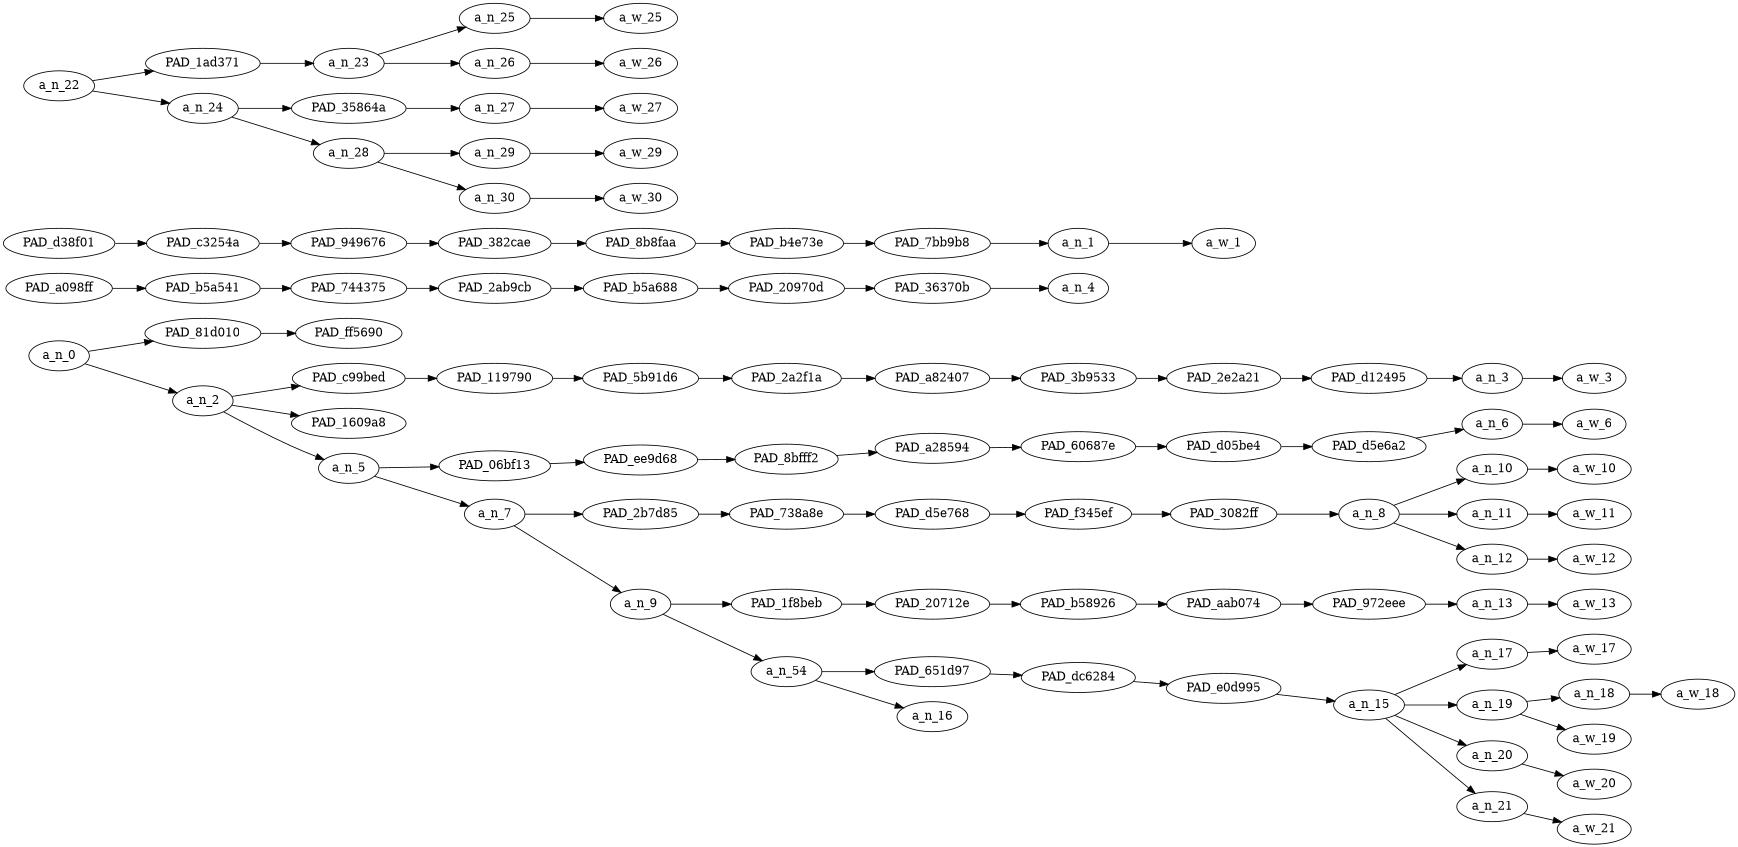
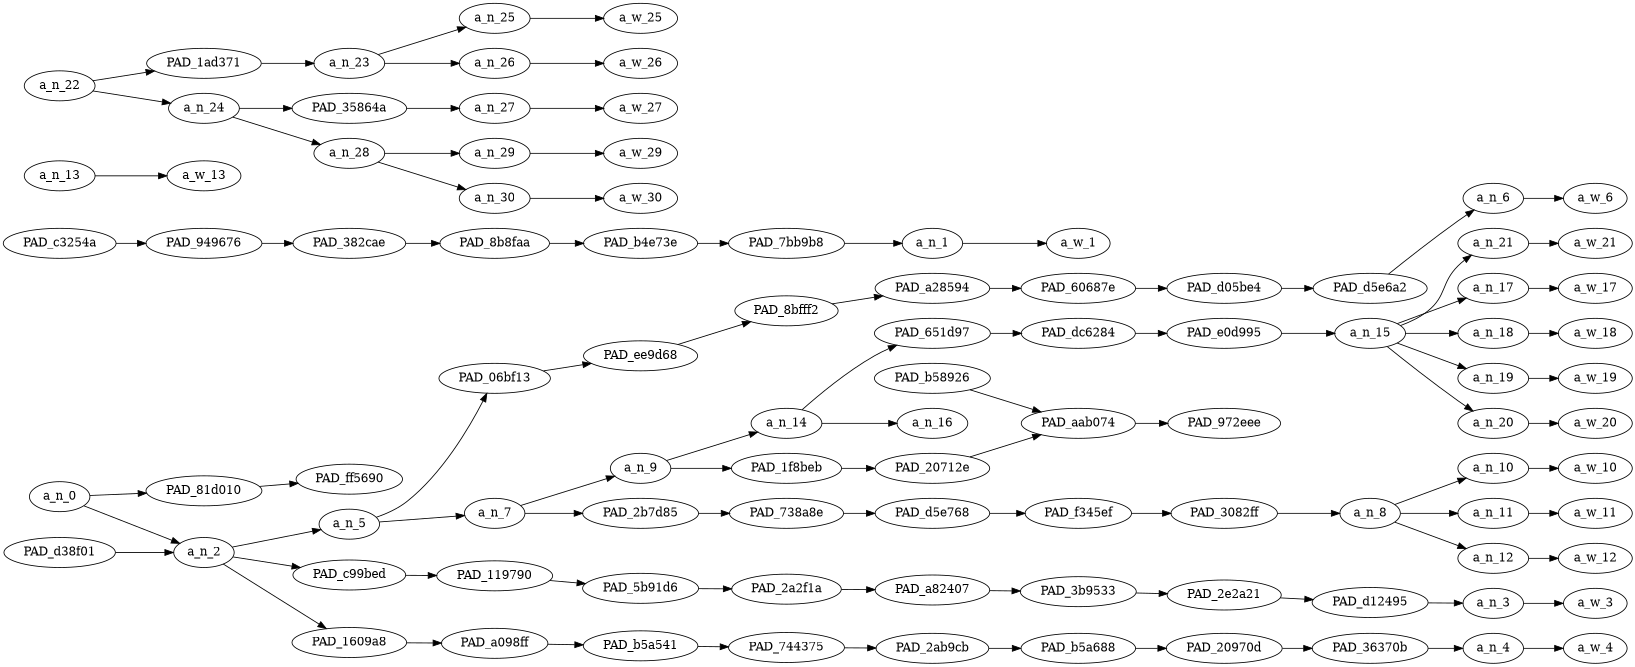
edge "PAD_d38f01" -> "PAD_c3254a": now "PAD_d38f01" -> "a_n_2"
edge "PAD_20712e" -> "PAD_b58926": now "PAD_20712e" -> "PAD_aab074"
edge "PAD_972eee" -> "a_n_13": removed
edge "PAD_1609a8" -> "PAD_a098ff": added
node "a_w_4": added
node "a_n_54": label "a_n_54" -> "a_n_14"
edge "a_n_19" -> "a_n_18": now "a_n_15" -> "a_n_18"
